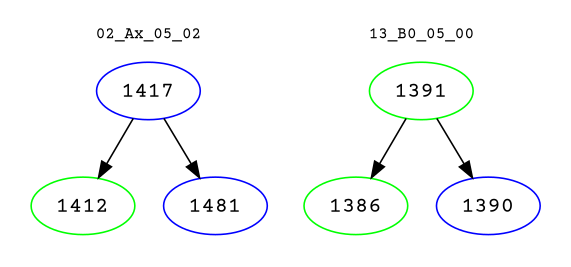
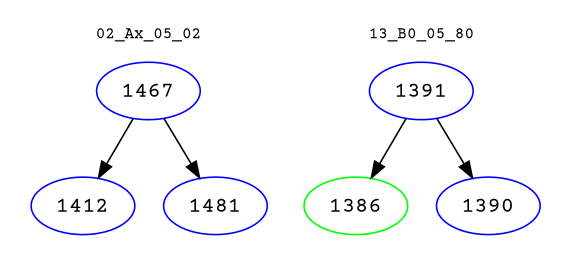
cluster "13_B0_05_00": label "13_B0_05_00" -> "13_B0_05_80"
node "1417": label "1417" -> "1467"
node "1391": color green -> blue
node "1412": color green -> blue
